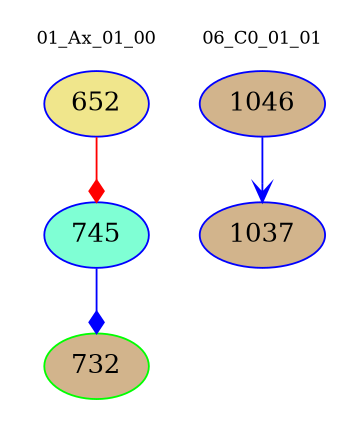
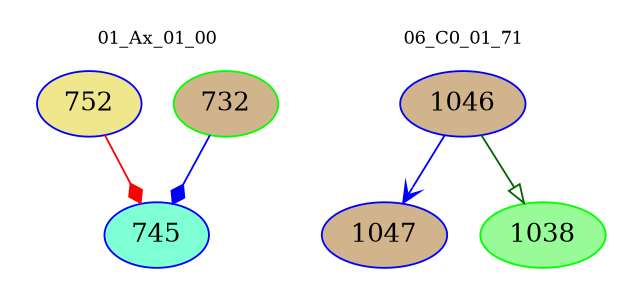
cluster "06_C0_01_01": label "06_C0_01_01" -> "06_C0_01_71"
node "652": label "652" -> "752"
node "1037": label "1037" -> "1047"
node "1038": added
edge "745" -> "732": reversed
